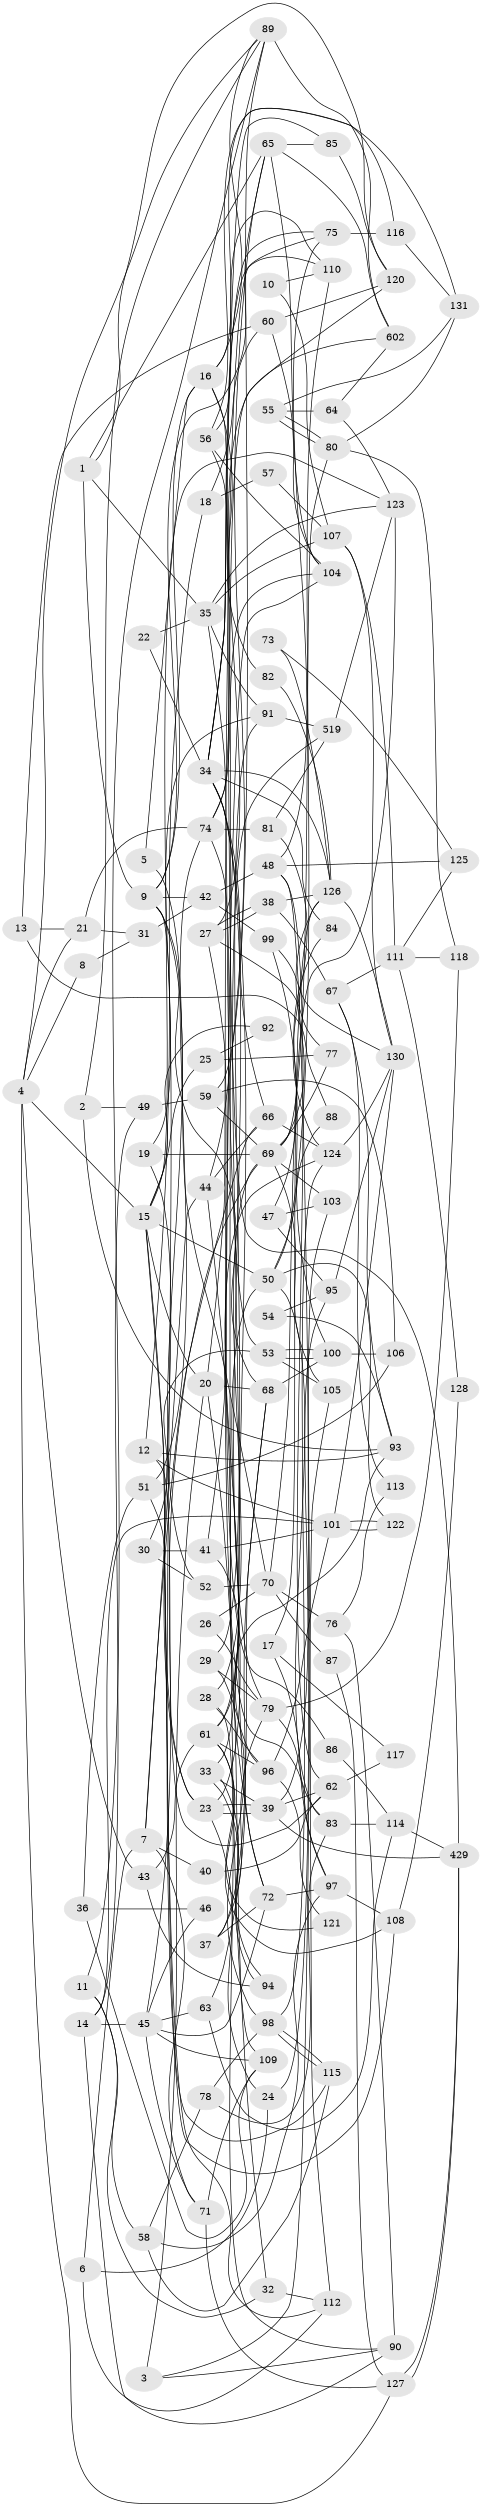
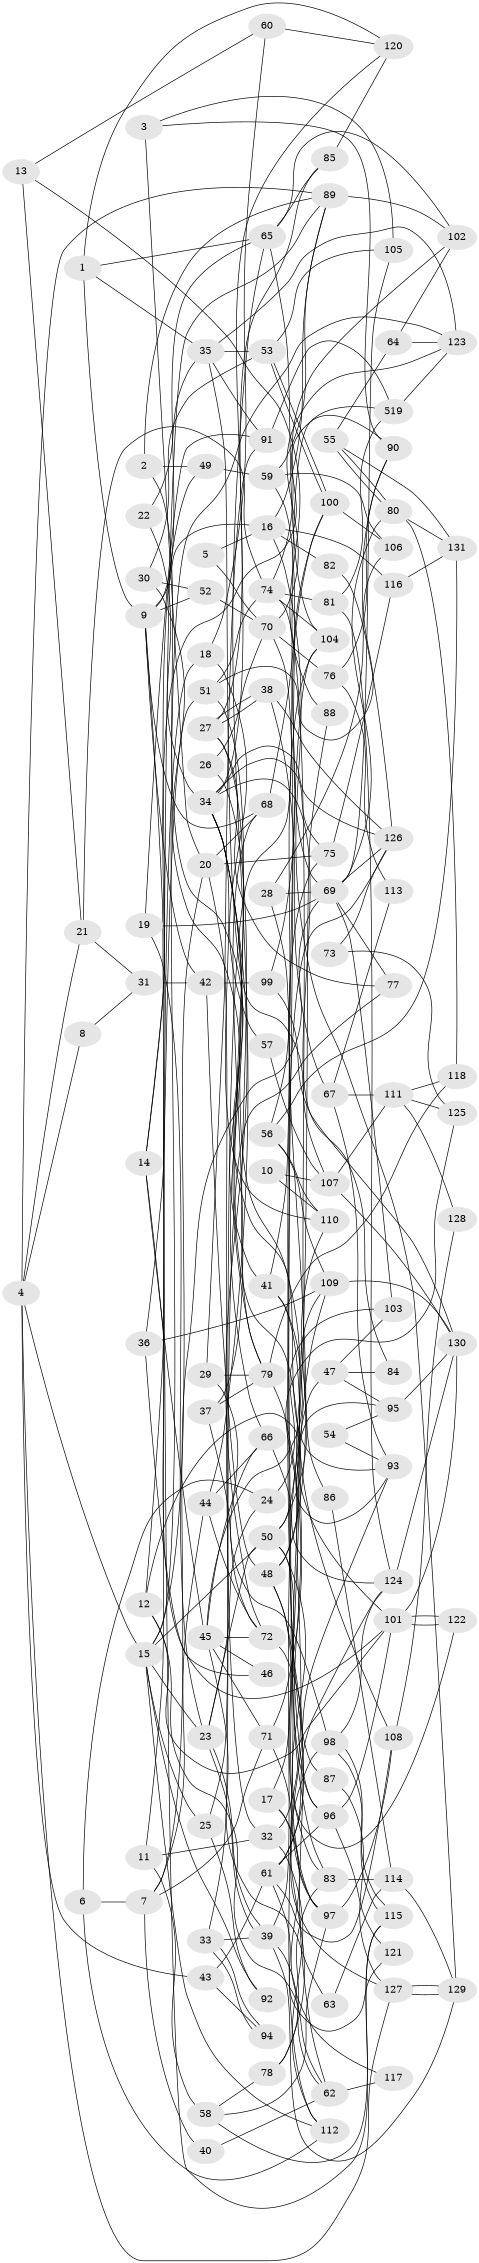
node "602": label "602" -> "102"
edge "60" -- "104": removed
edge "126" -- "130": now "109" -- "130"
edge "47" -- "32": added
edge "68" -- "63": removed
node "429": label "429" -> "129"
